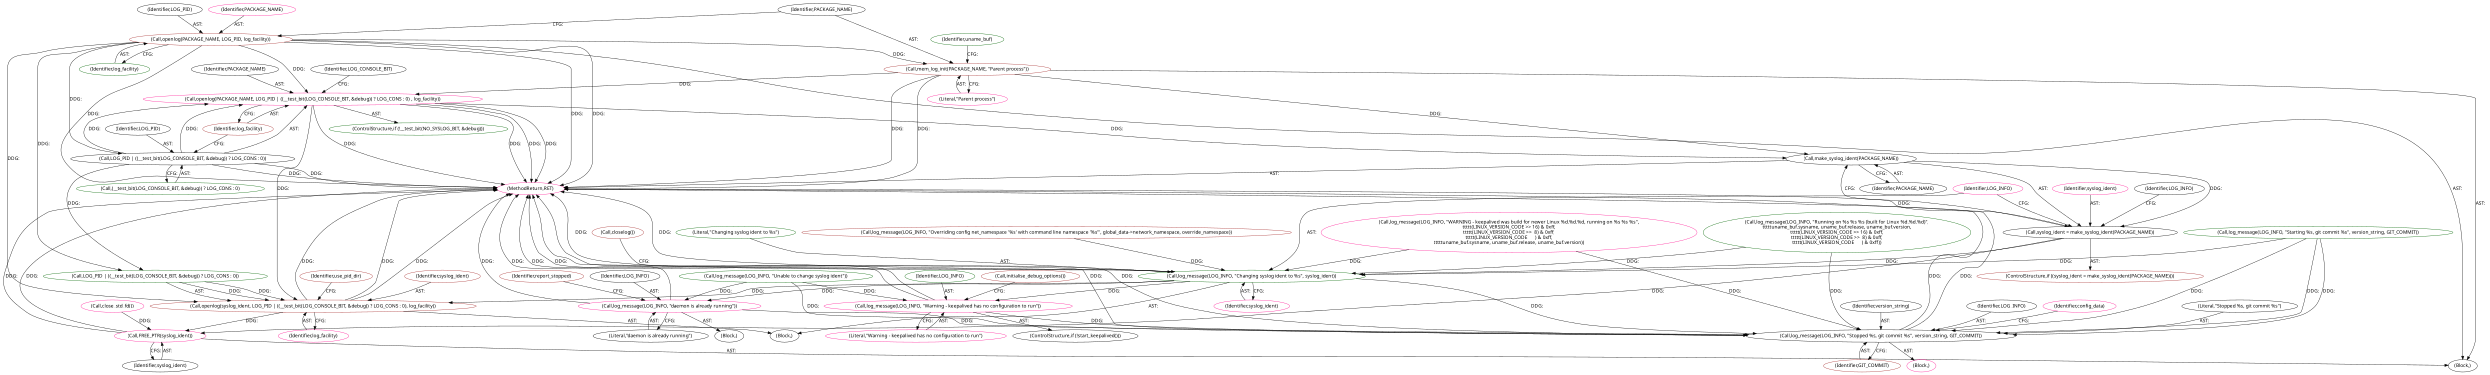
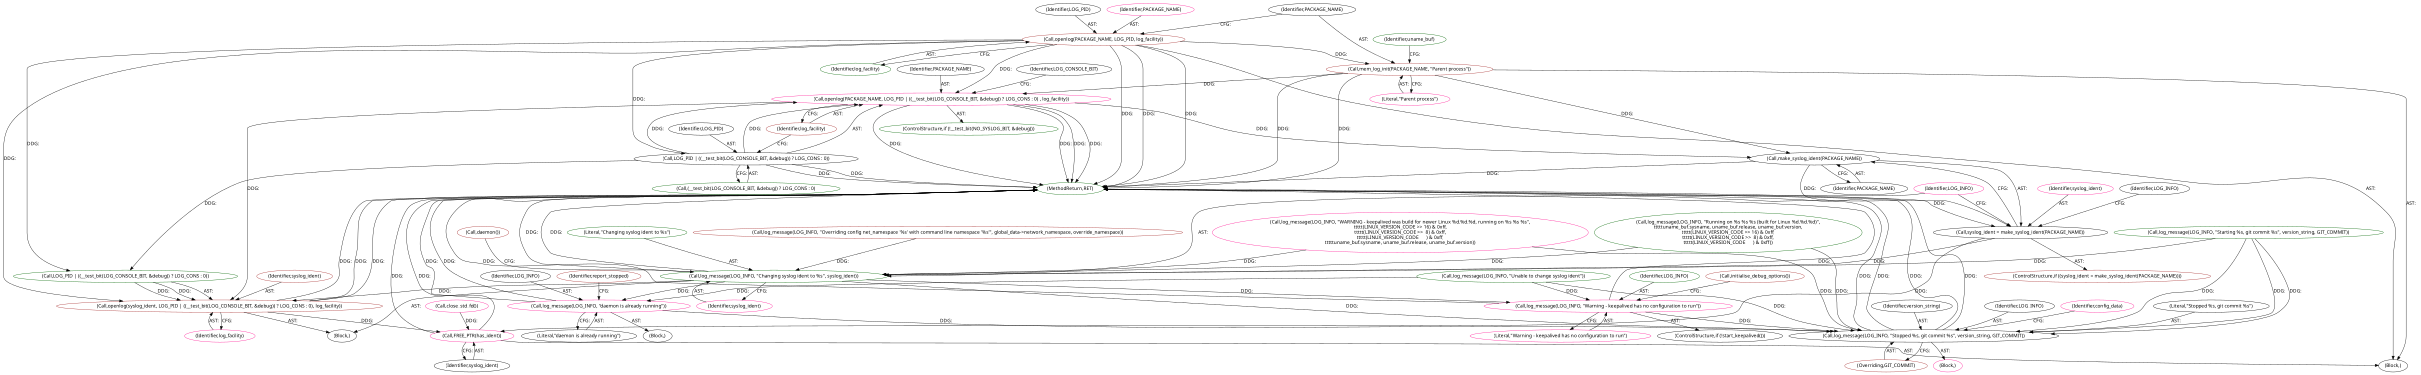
edge "(Call,make_syslog_ident(PACKAGE_NAME))" -> "(MethodReturn,RET)": label "AST: " -> "DDG: "
node "(MethodReturn,RET)": color deeppink -> darkgreen
node "(Call,closelog())": label "(Call,closelog())" -> "(Call,daemon())"
node "(Identifier,use_pid_dir)": removed
node "(Call,FREE_PTR(syslog_ident))": label "(Call,FREE_PTR(syslog_ident))" -> "(Call,FREE_PTR(has_ident))"
node "(Identifier,GIT_COMMIT)": label "(Identifier,GIT_COMMIT)" -> "(Overriding,GIT_COMMIT)"
